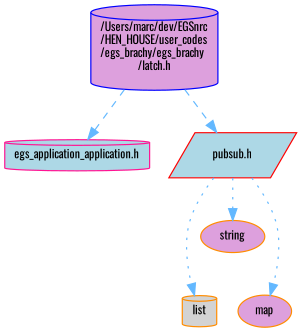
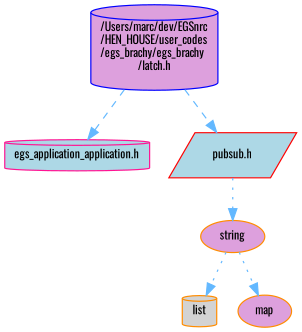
edge "pubsub.h" -> "list": now "string" -> "list"
edge "pubsub.h" -> "map": now "string" -> "map"
